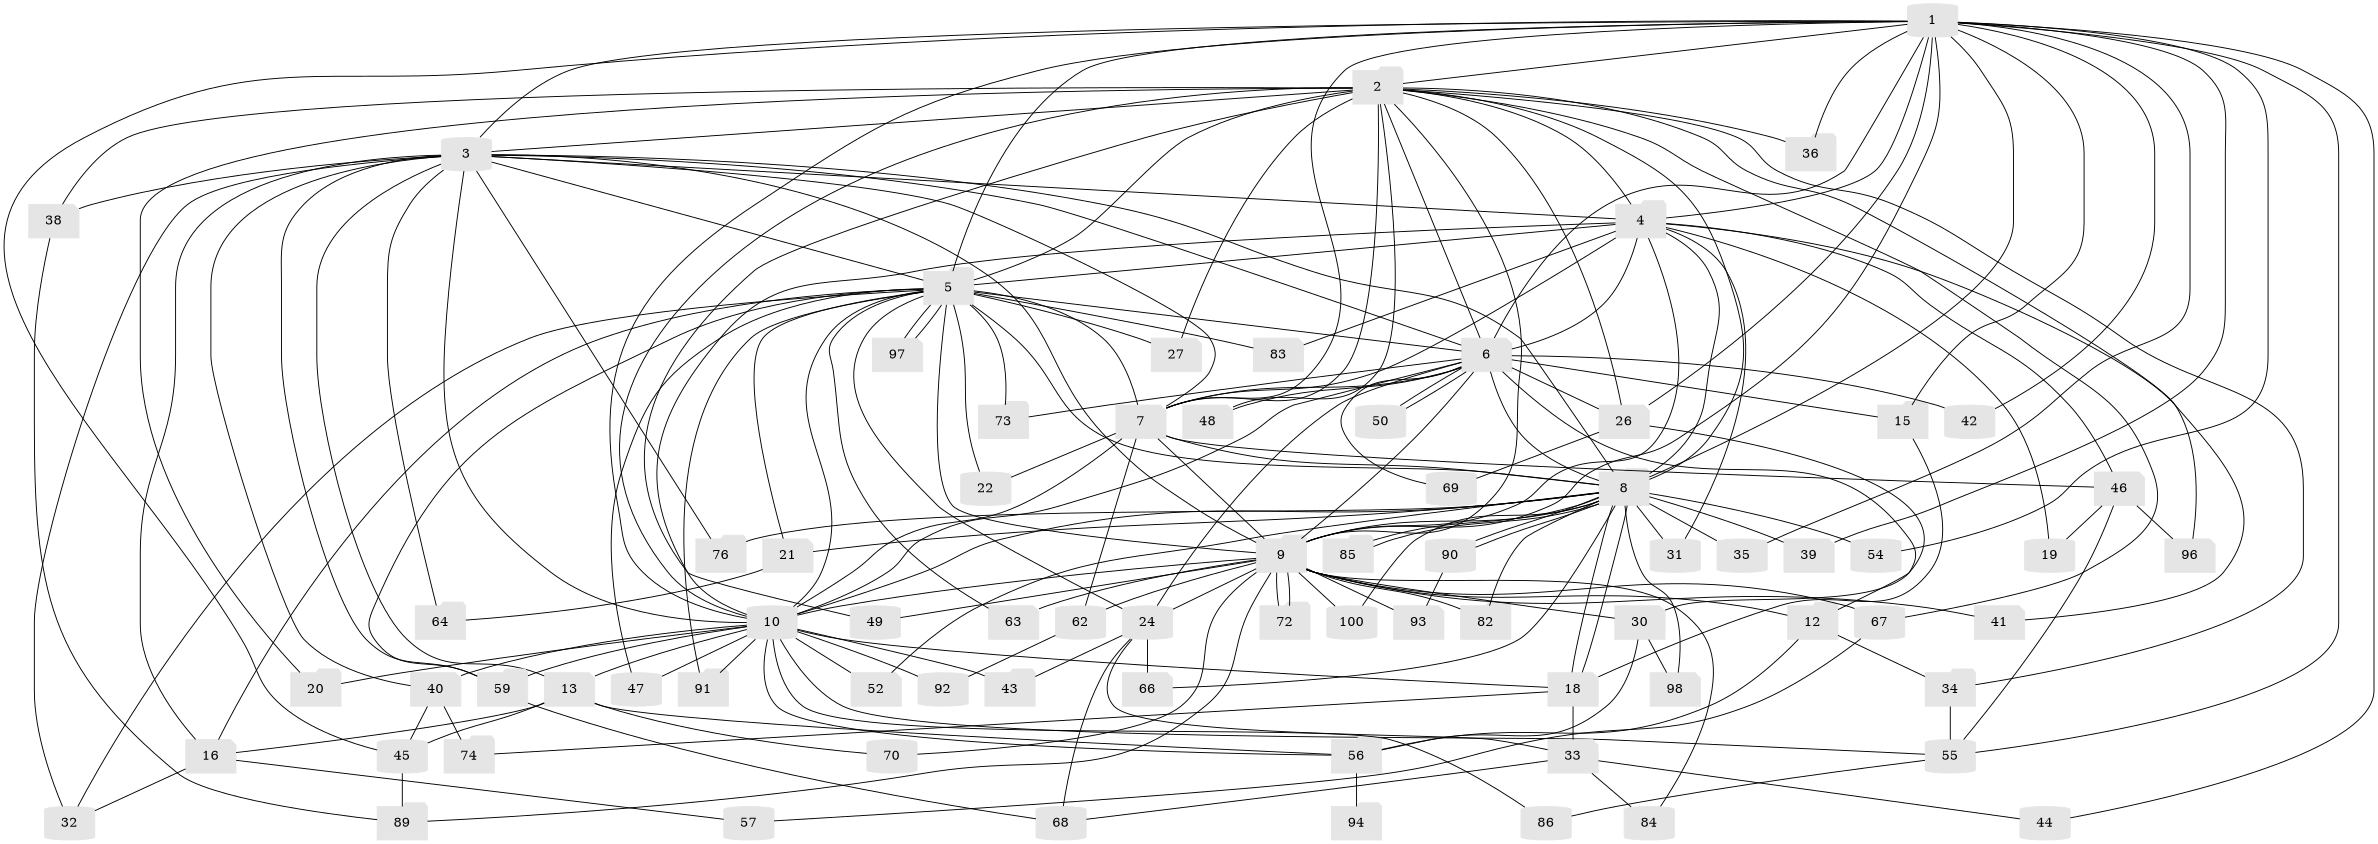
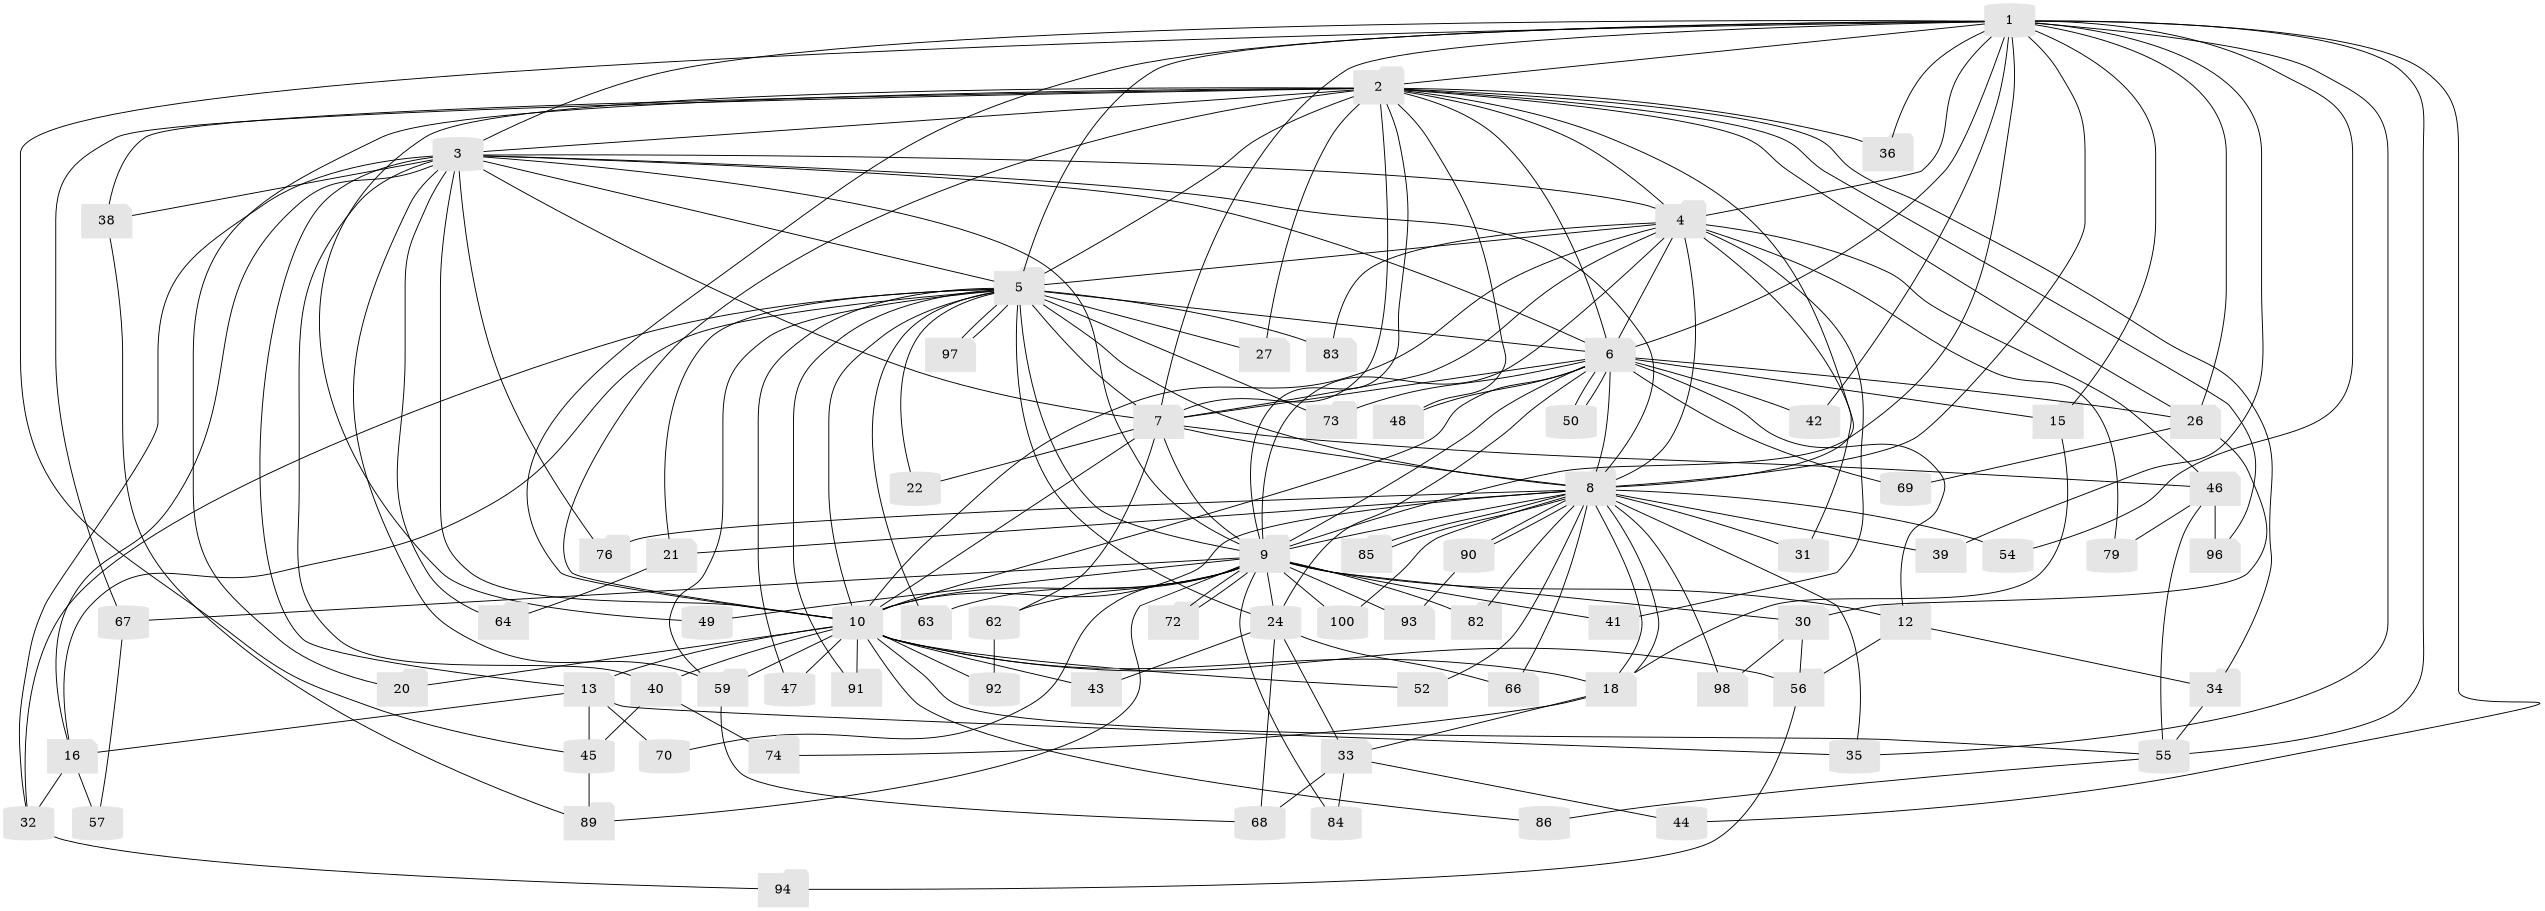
node "19": label "19" -> "79"
edge "13" -- "56": now "13" -- "35"
edge "32" -- "94": added
